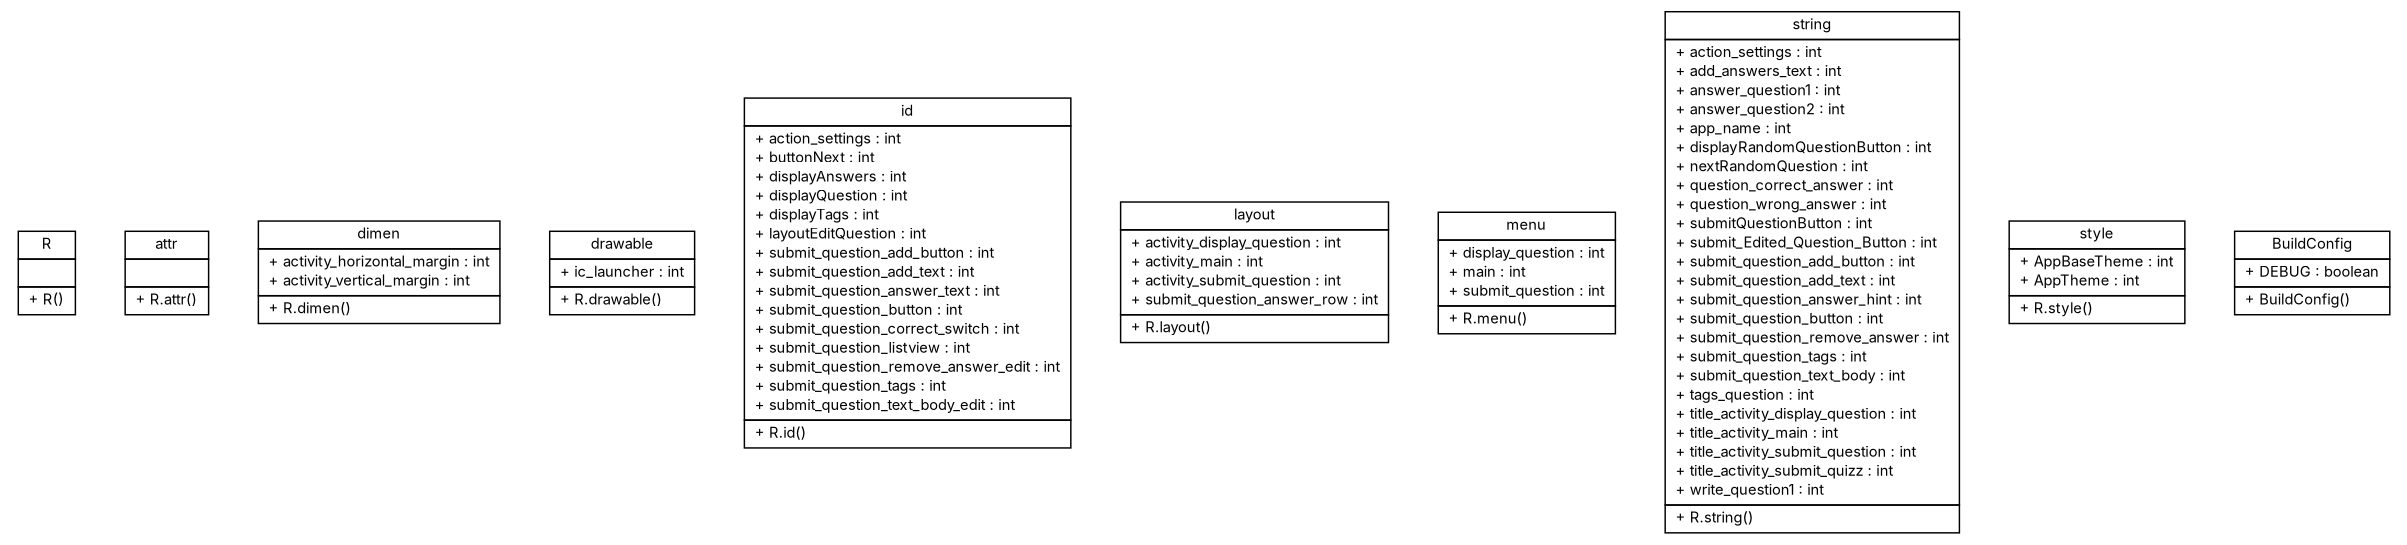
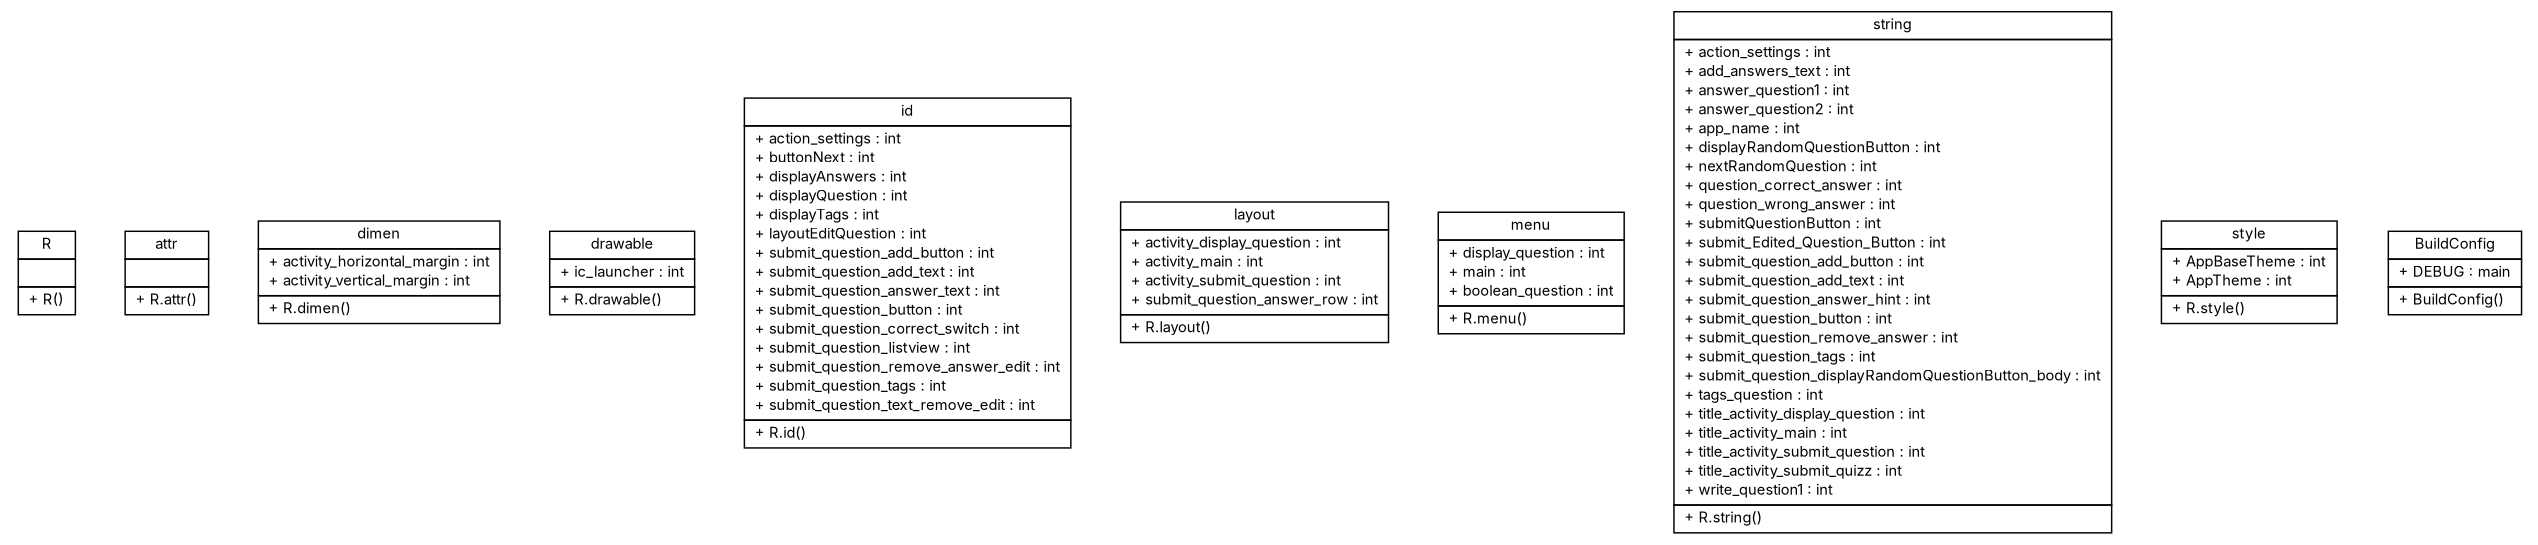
node "BuildConfig": text "+ DEBUG : boolean" -> "+ DEBUG : main"
node "menu": text "+ submit_question : int" -> "+ boolean_question : int"
node "string": text "+ submit_question_text_body : int" -> "+ submit_question_displayRandomQuestionButton_body : int"
node "id": text "+ submit_question_text_body_edit : int" -> "+ submit_question_text_remove_edit : int"
